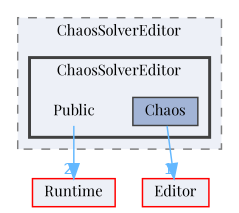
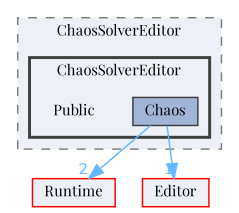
edge "Public" -> "Runtime": now "Chaos" -> "Runtime"
